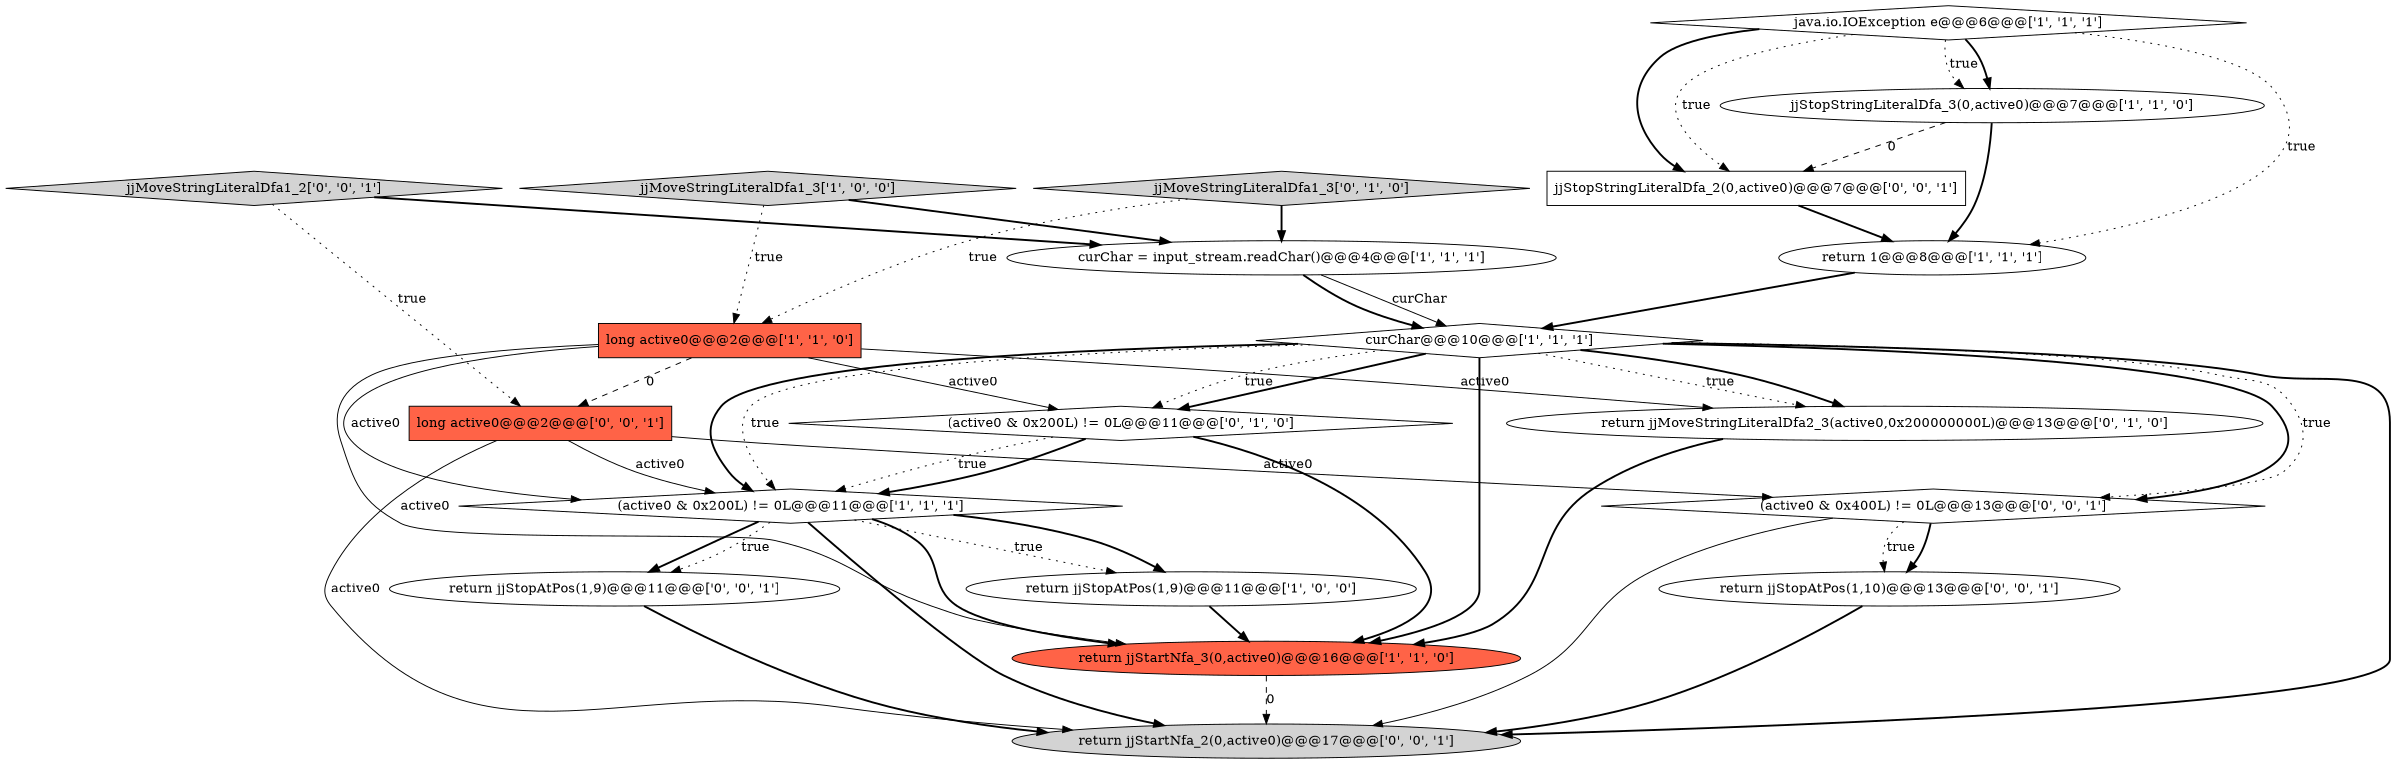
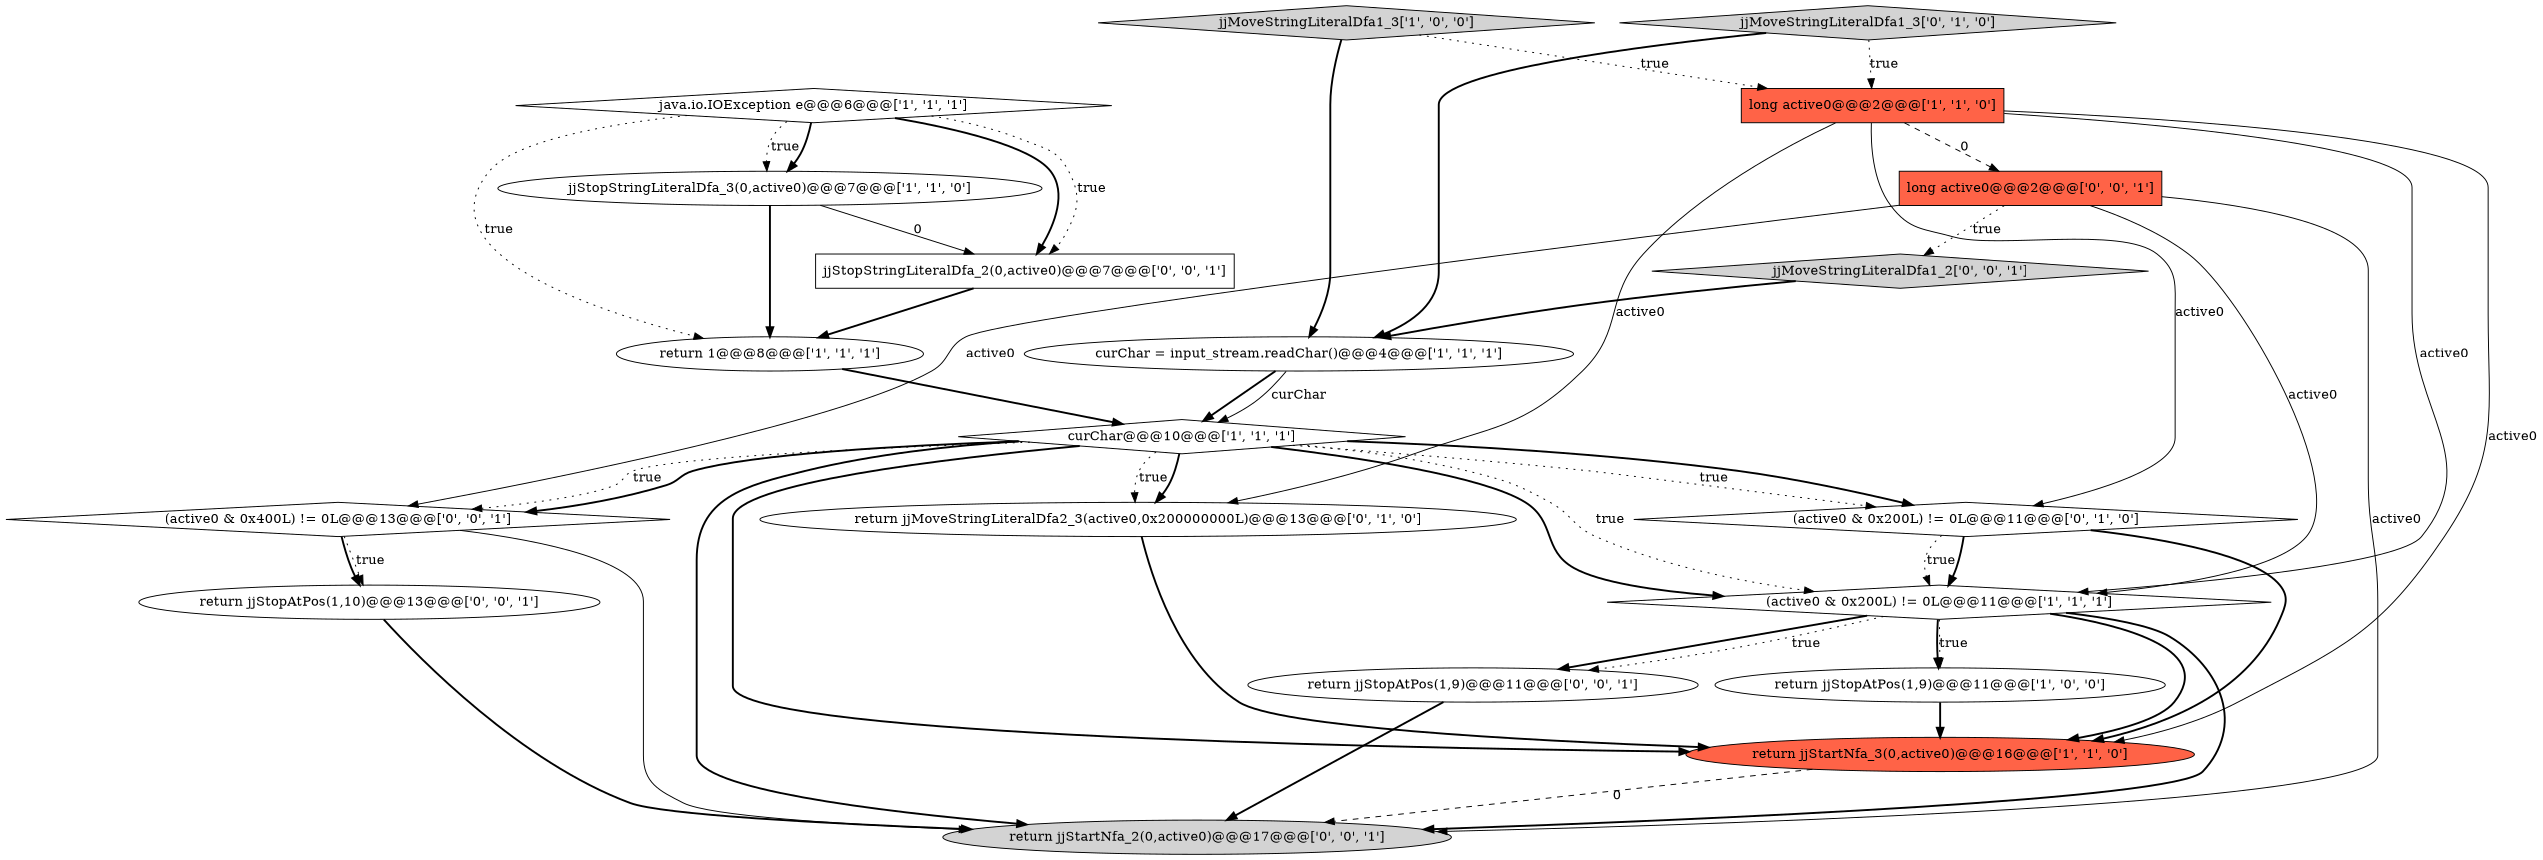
edge "jjStopStringLiteralDfa_3(0,active0)@@@7@@@['1', '1', '0']" -> "jjStopStringLiteralDfa_2(0,active0)@@@7@@@['0', '0', '1']": style dashed -> solid
edge "jjMoveStringLiteralDfa1_2['0', '0', '1']" -> "long active0@@@2@@@['0', '0', '1']": reversed
